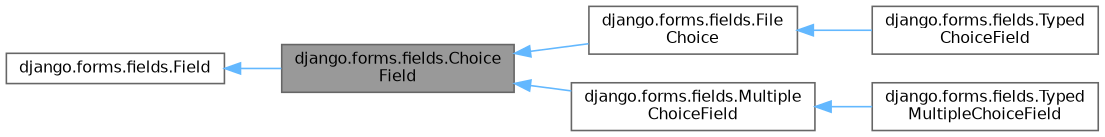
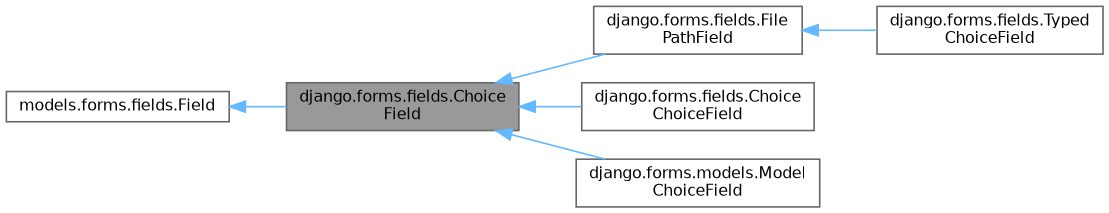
node "django.forms.fields.File Choice": label "django.forms.fields.File Choice" -> "django.forms.fields.File PathField"
node "django.forms.fields.Field": label "django.forms.fields.Field" -> "models.forms.fields.Field"
node "django.forms.fields.Multiple ChoiceField": label "django.forms.fields.Multiple ChoiceField" -> "django.forms.fields.Choice ChoiceField"
node "django.forms.fields.Typed MultipleChoiceField": removed
node "django.forms.models.Model ChoiceField": added
